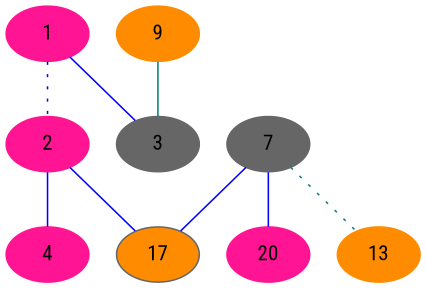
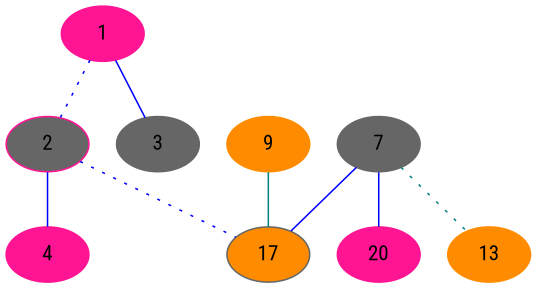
edge "9" -- "3": now "9" -- "17"
node "2": fillcolor deeppink -> gray40
edge "2" -- "17": style solid -> dotted
